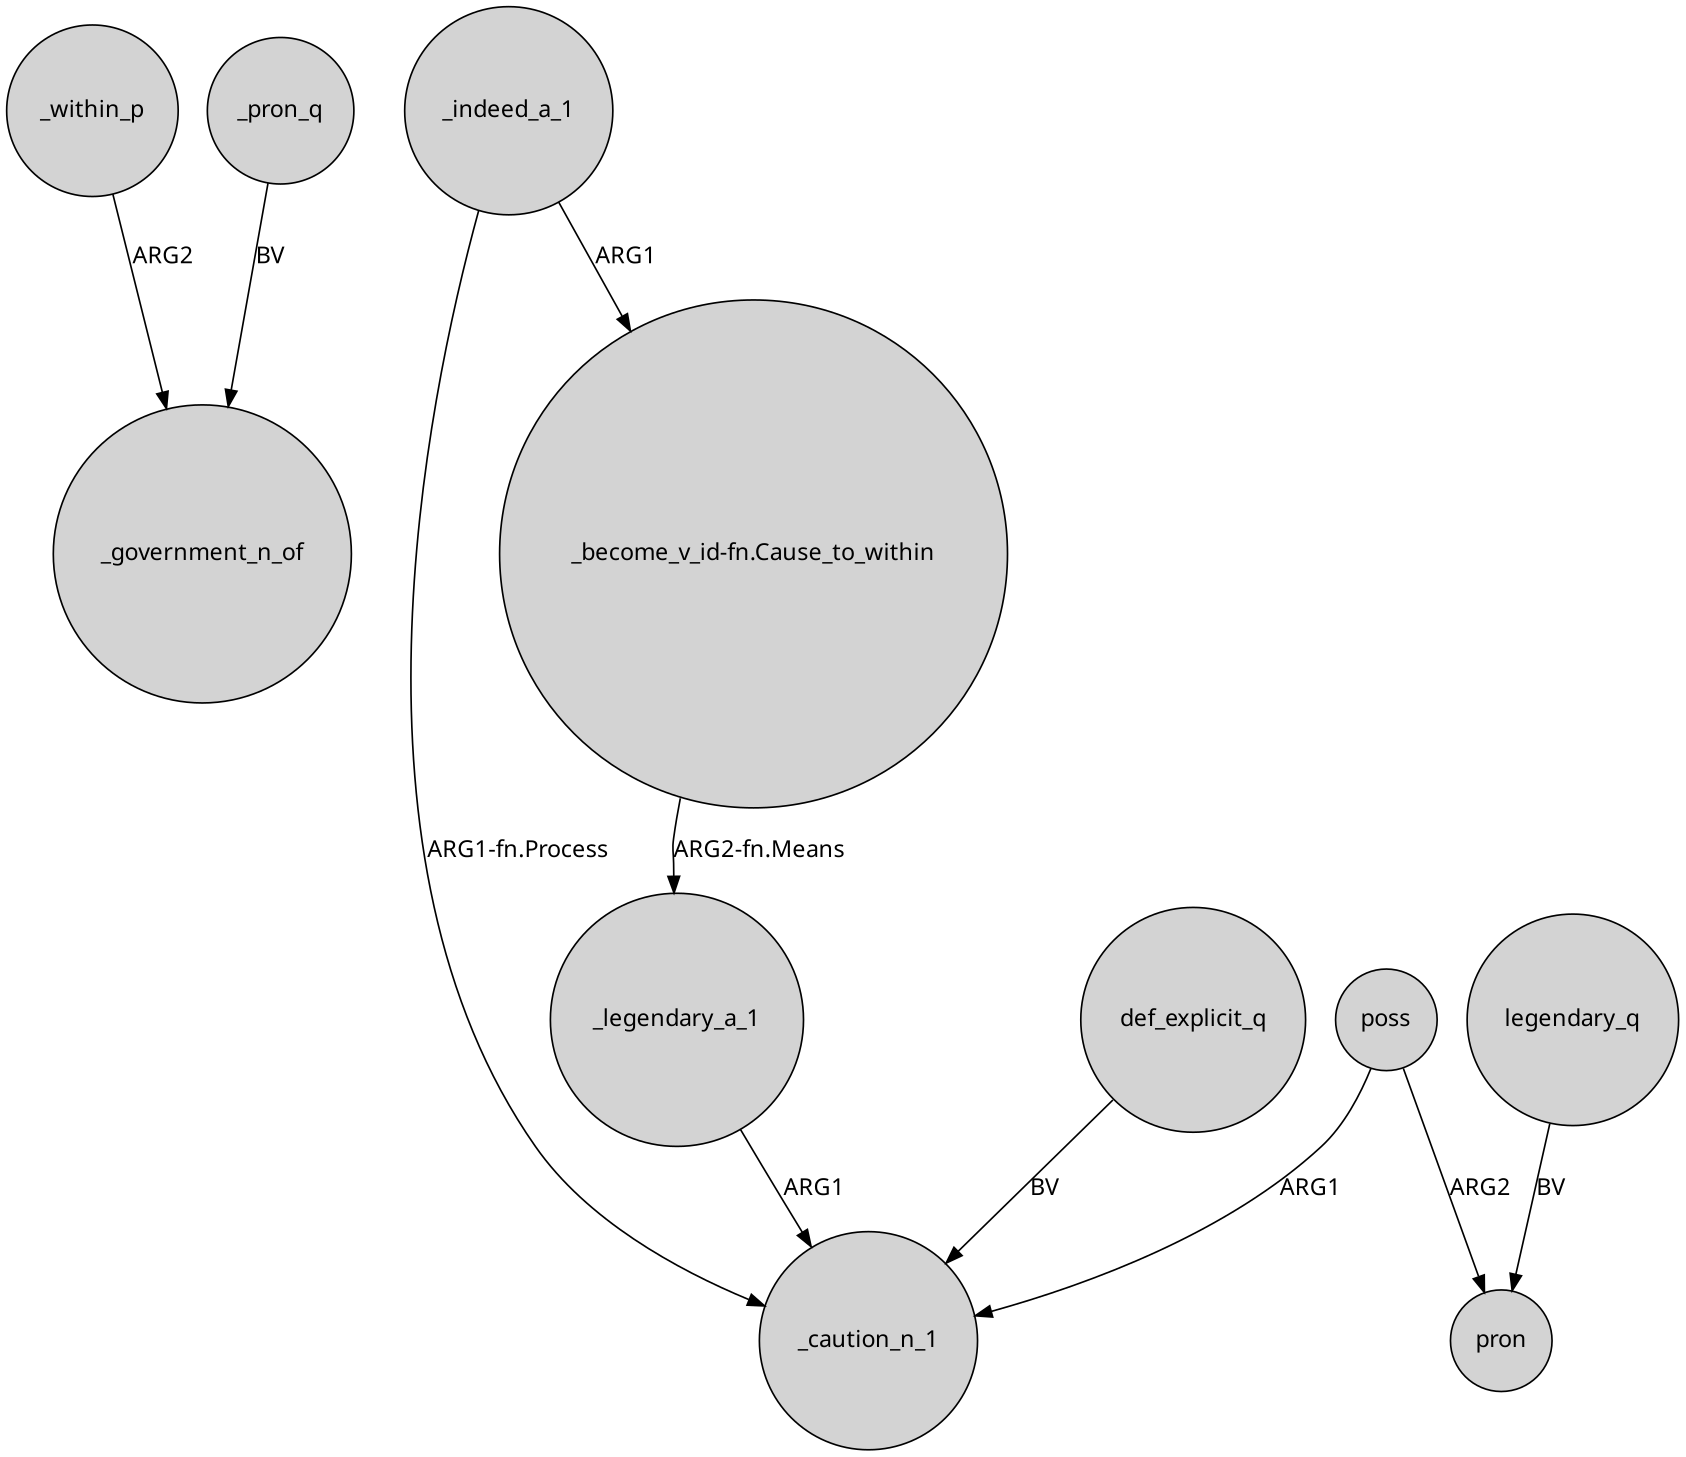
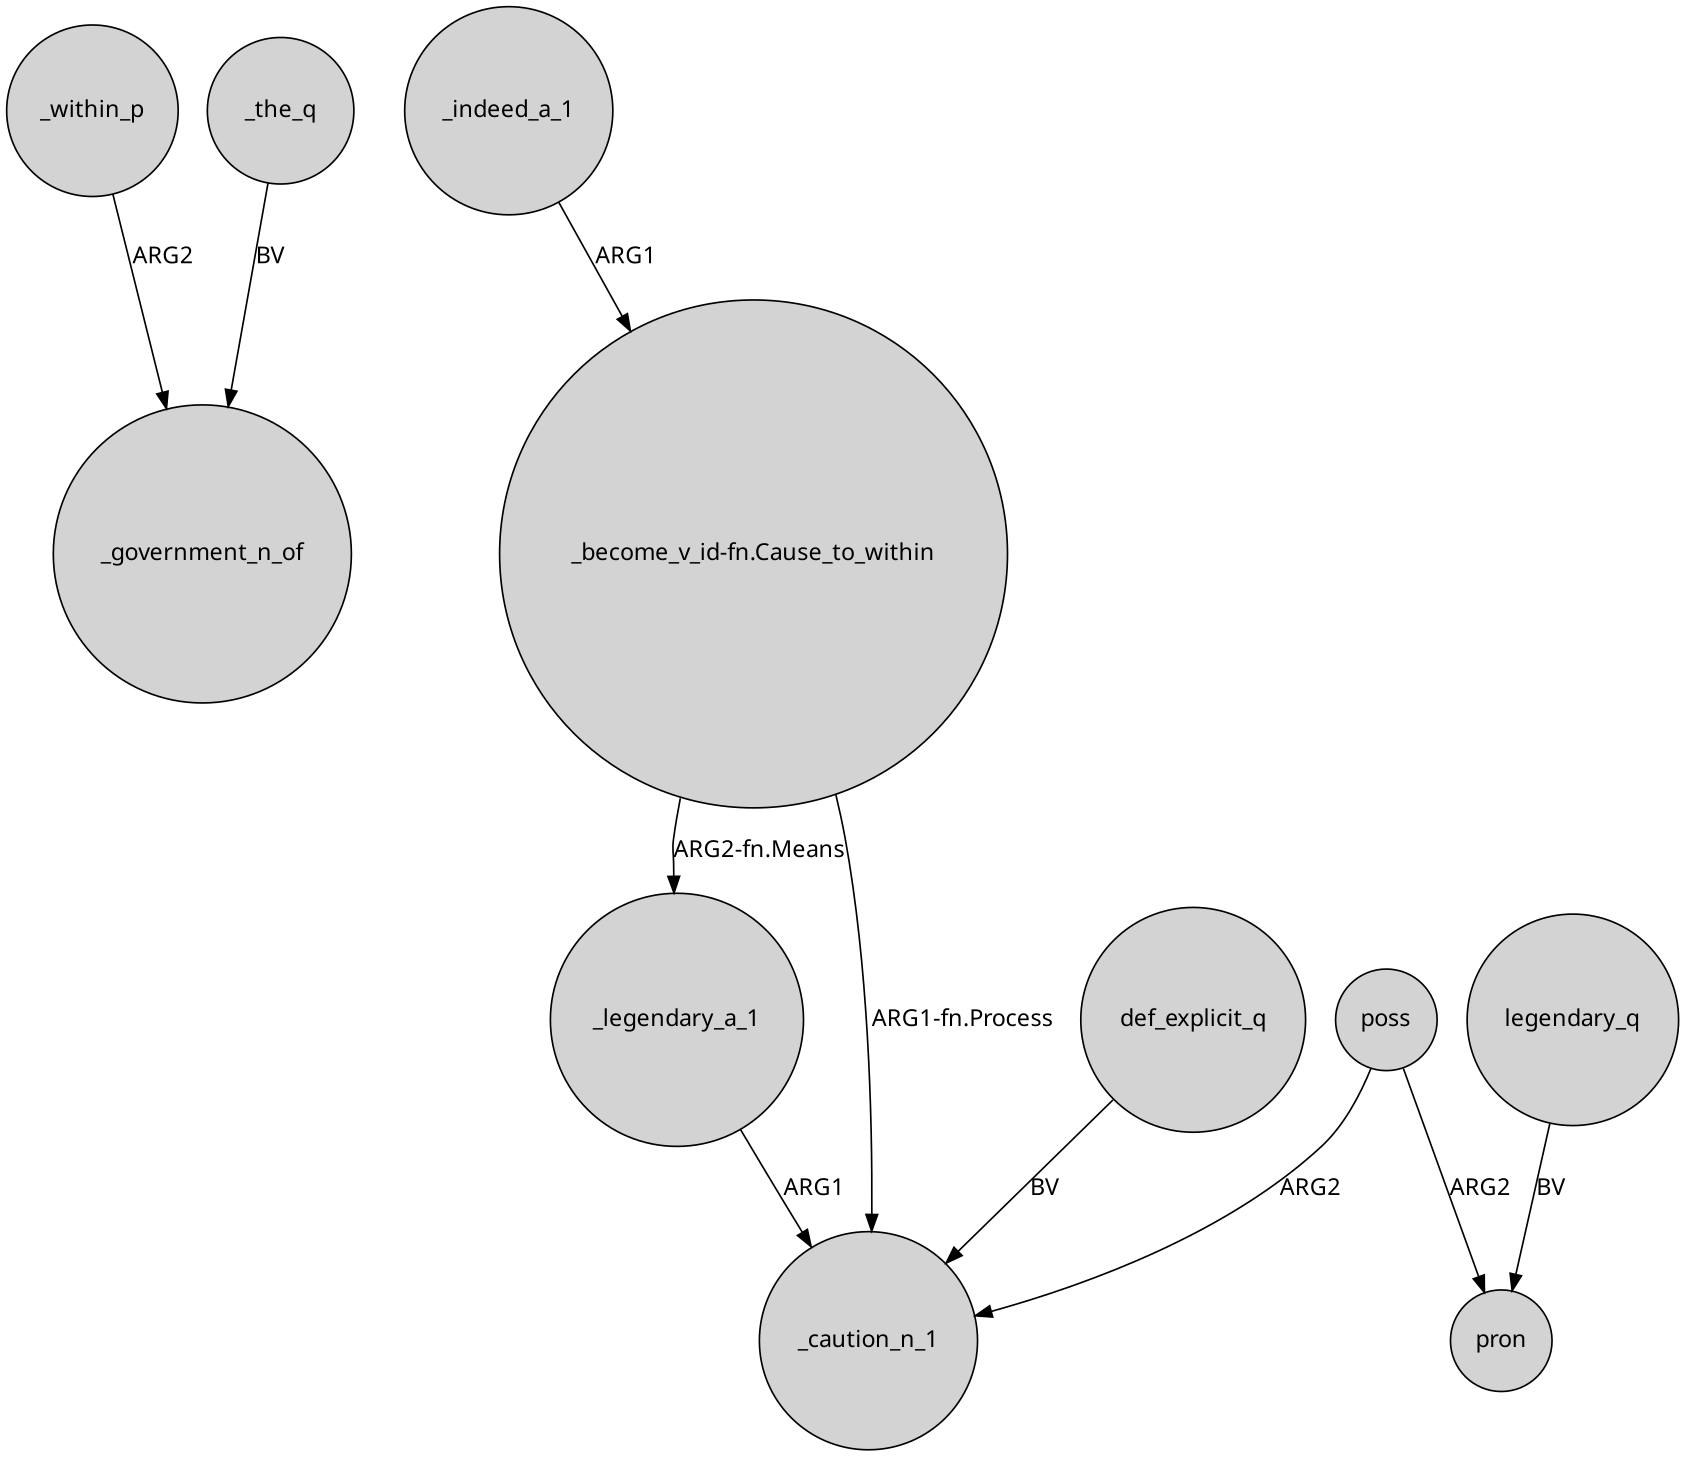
node "_pron_q": label "_pron_q" -> "_the_q"
edge "_indeed_a_1" -> "_caution_n_1": now "_become_v_id-fn.Cause_to_within" -> "_caution_n_1"
edge "poss" -> "_caution_n_1": label "ARG1" -> "ARG2"
